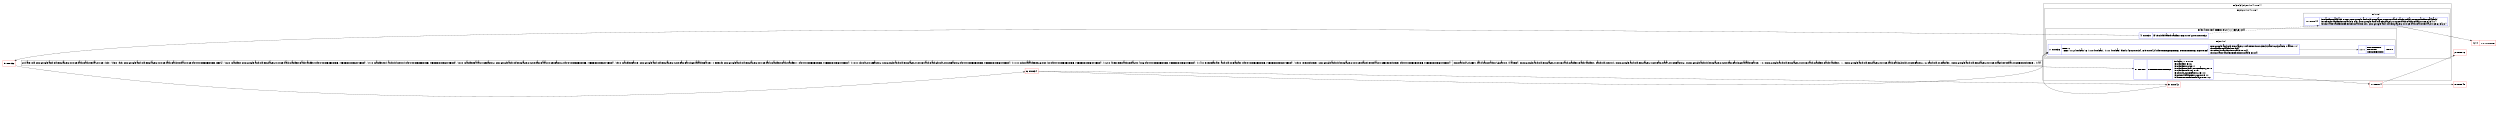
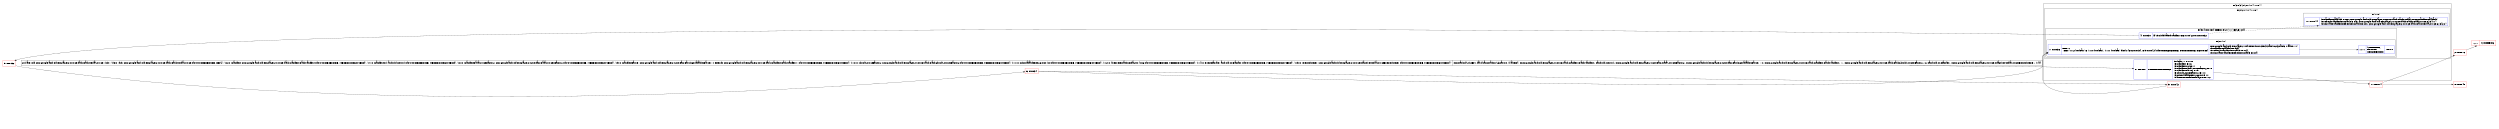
edge "10: 0x0044" -> "12: ?": now "2: 0x0016" -> "12: ?"
node "12: ?": text "IMMUTABLE" -> "SYNTHETIC"
node "11: ?": text "IMMUTABLE" -> "SYNTHETIC"
